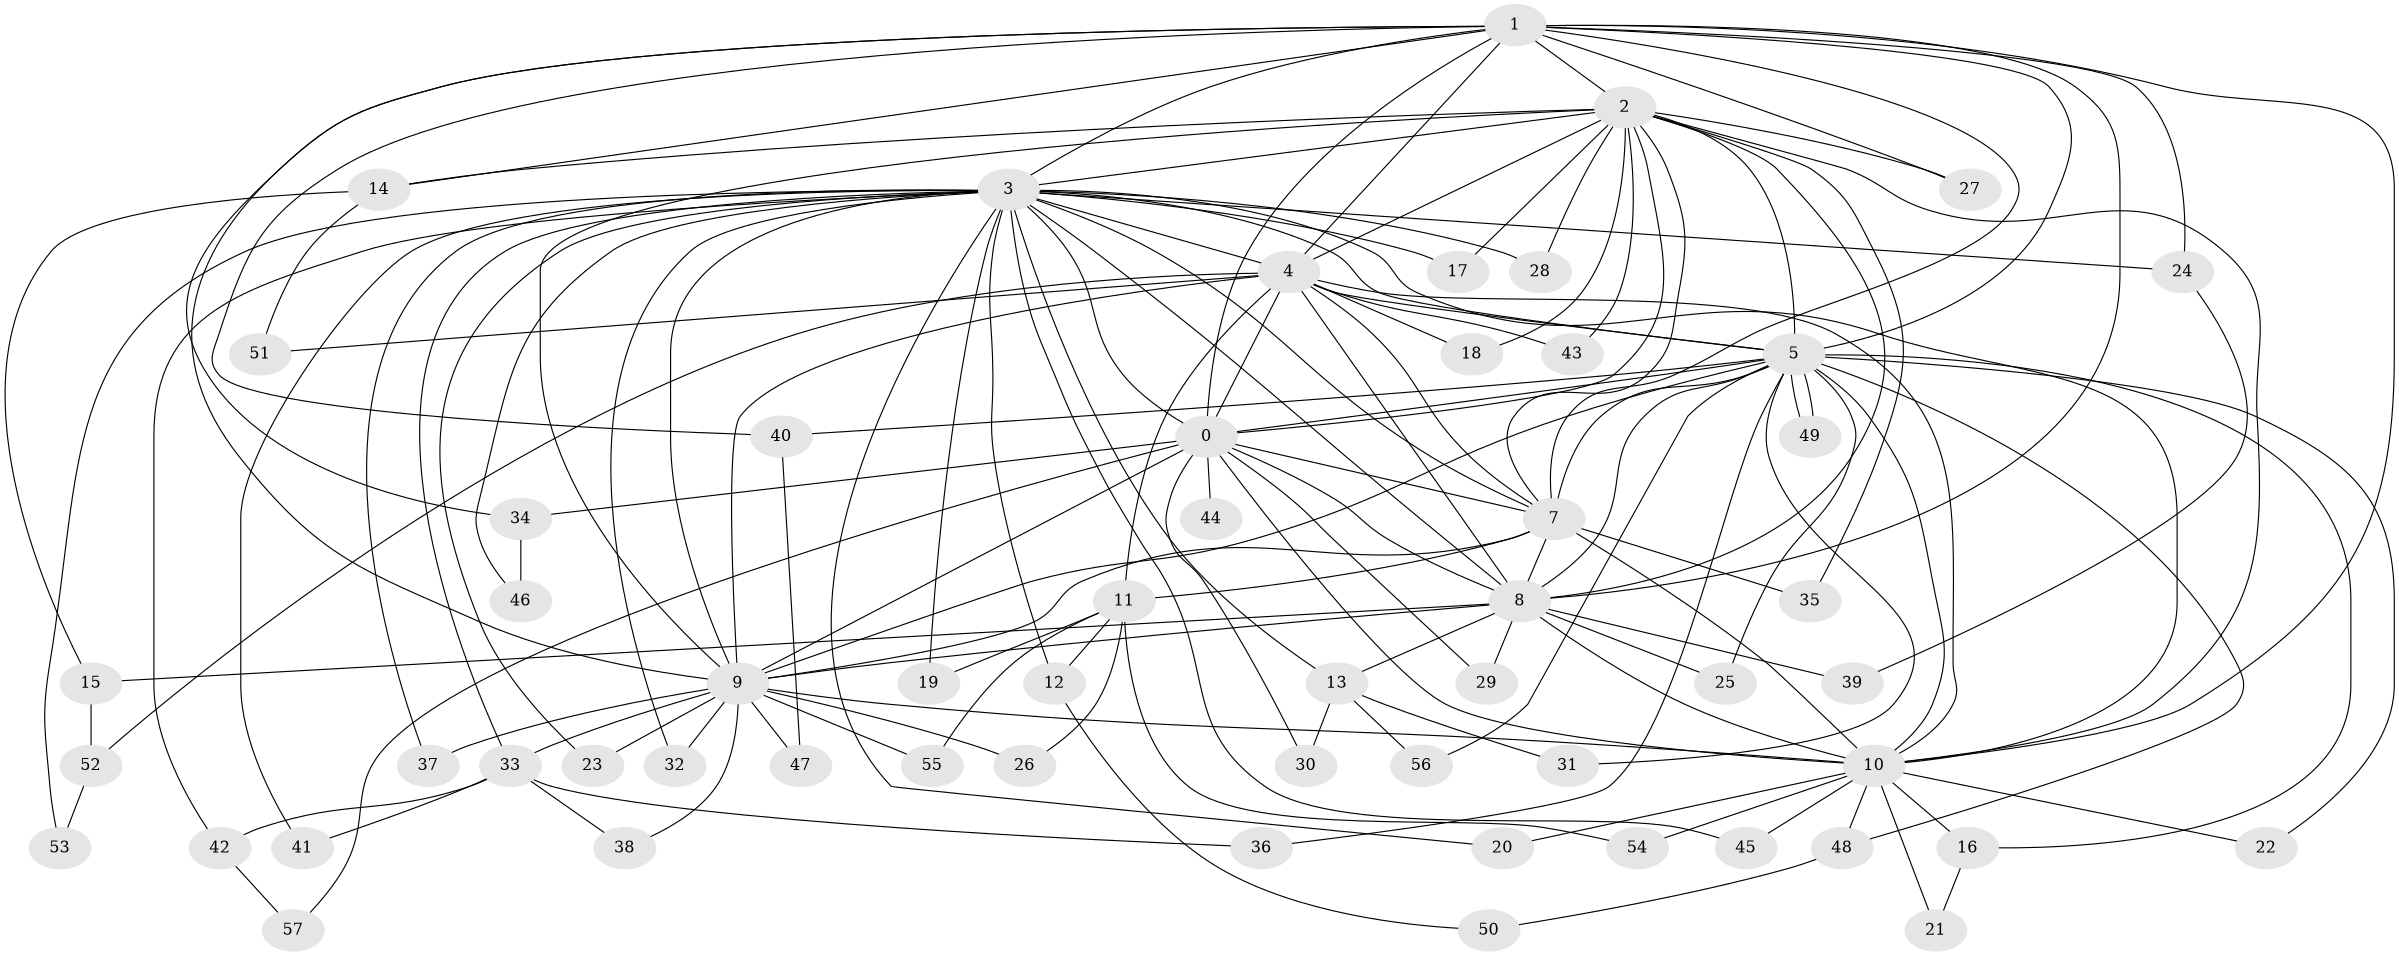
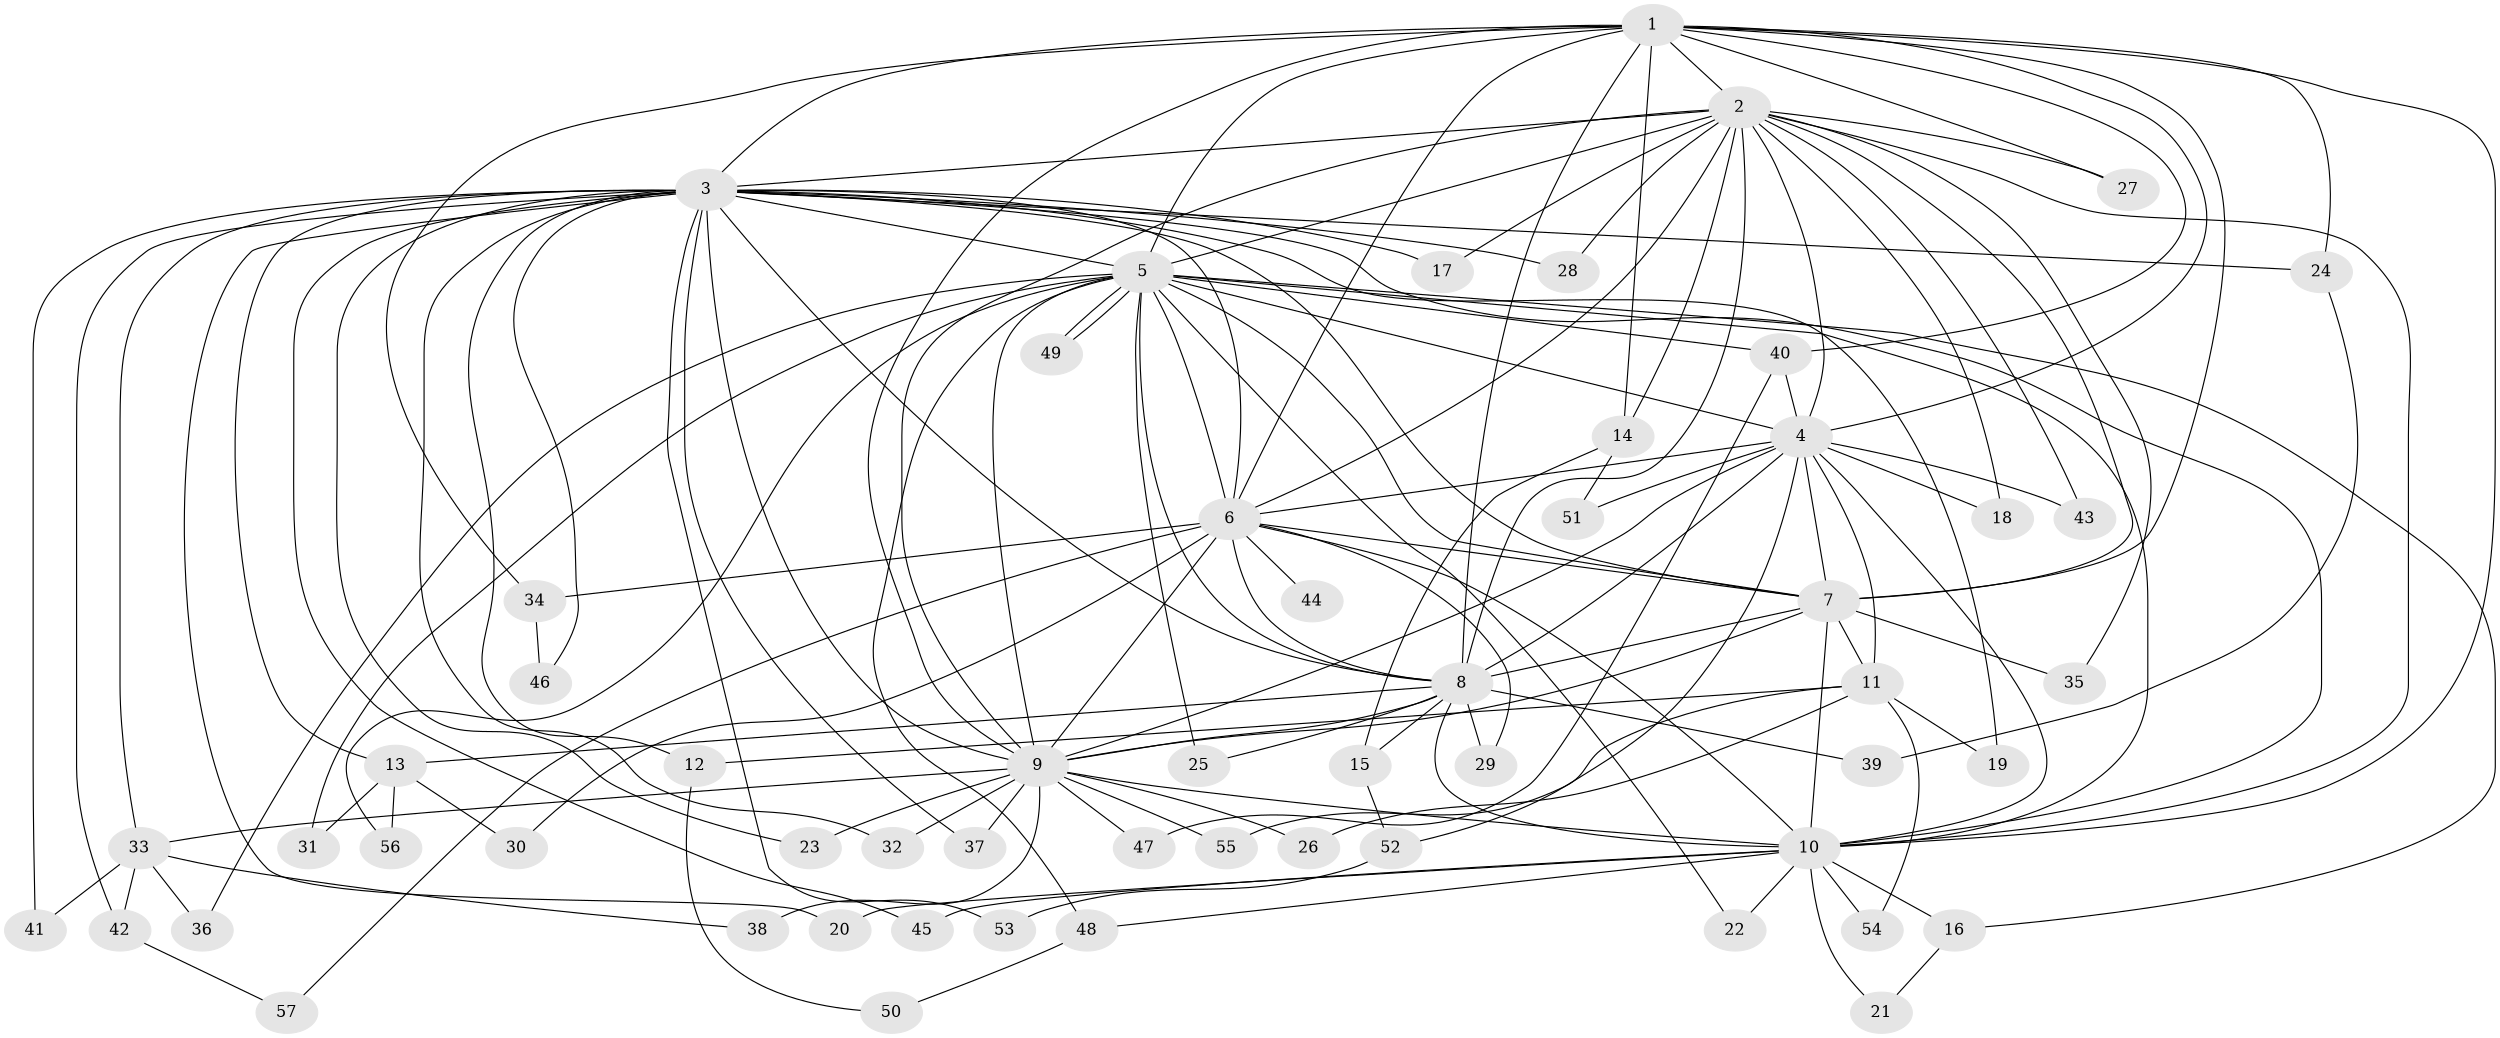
edge "3" -- "4": now "40" -- "4"
node "0": label "0" -> "6"
